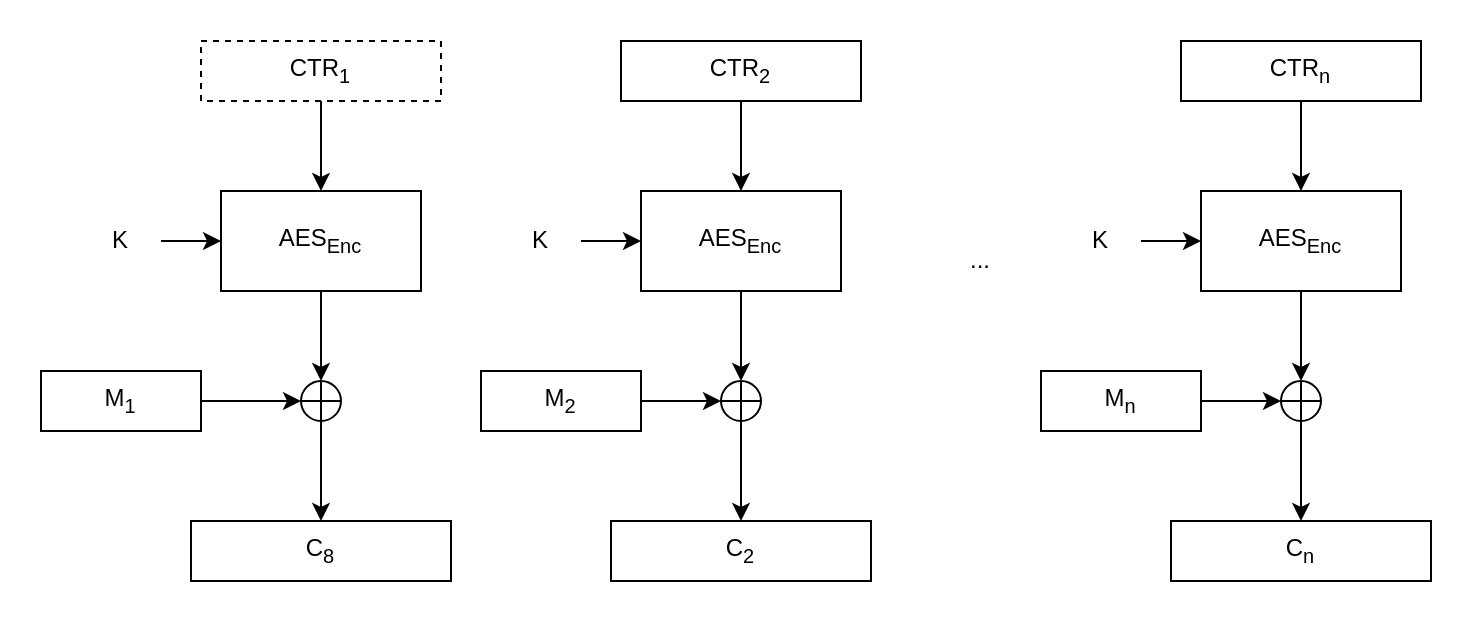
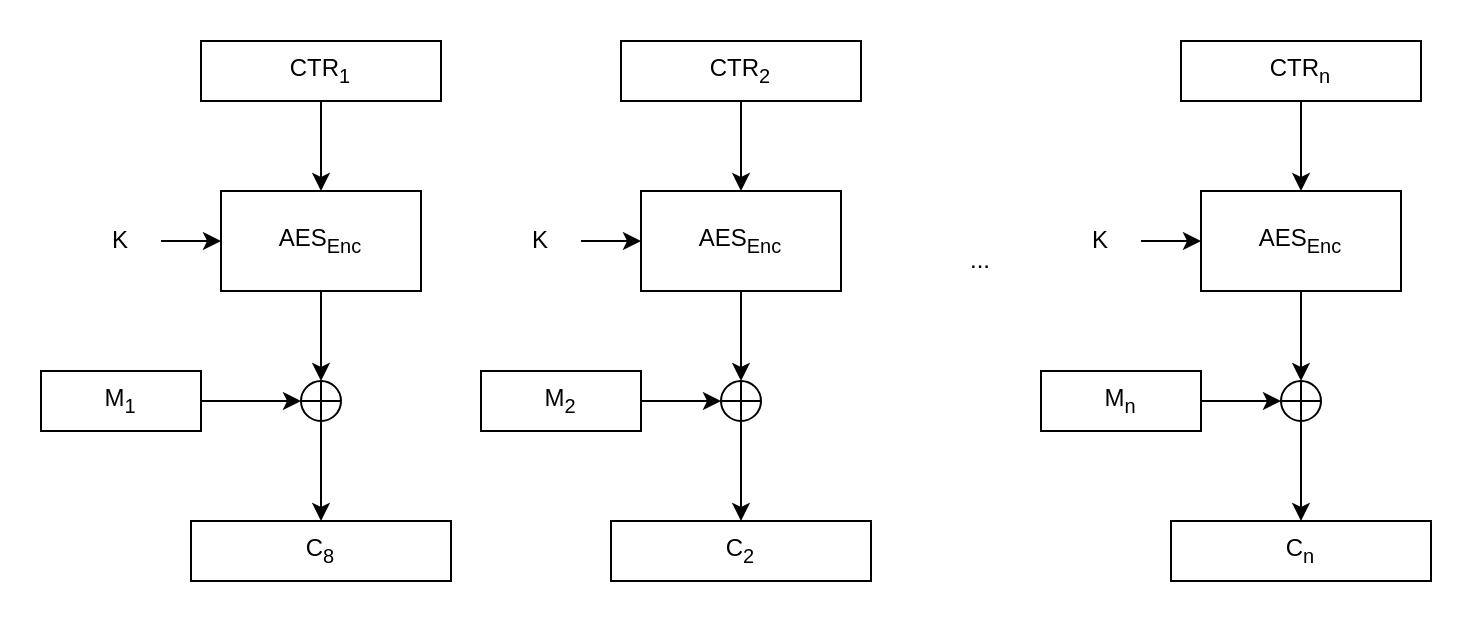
node "CTR1": style dashed -> solid
